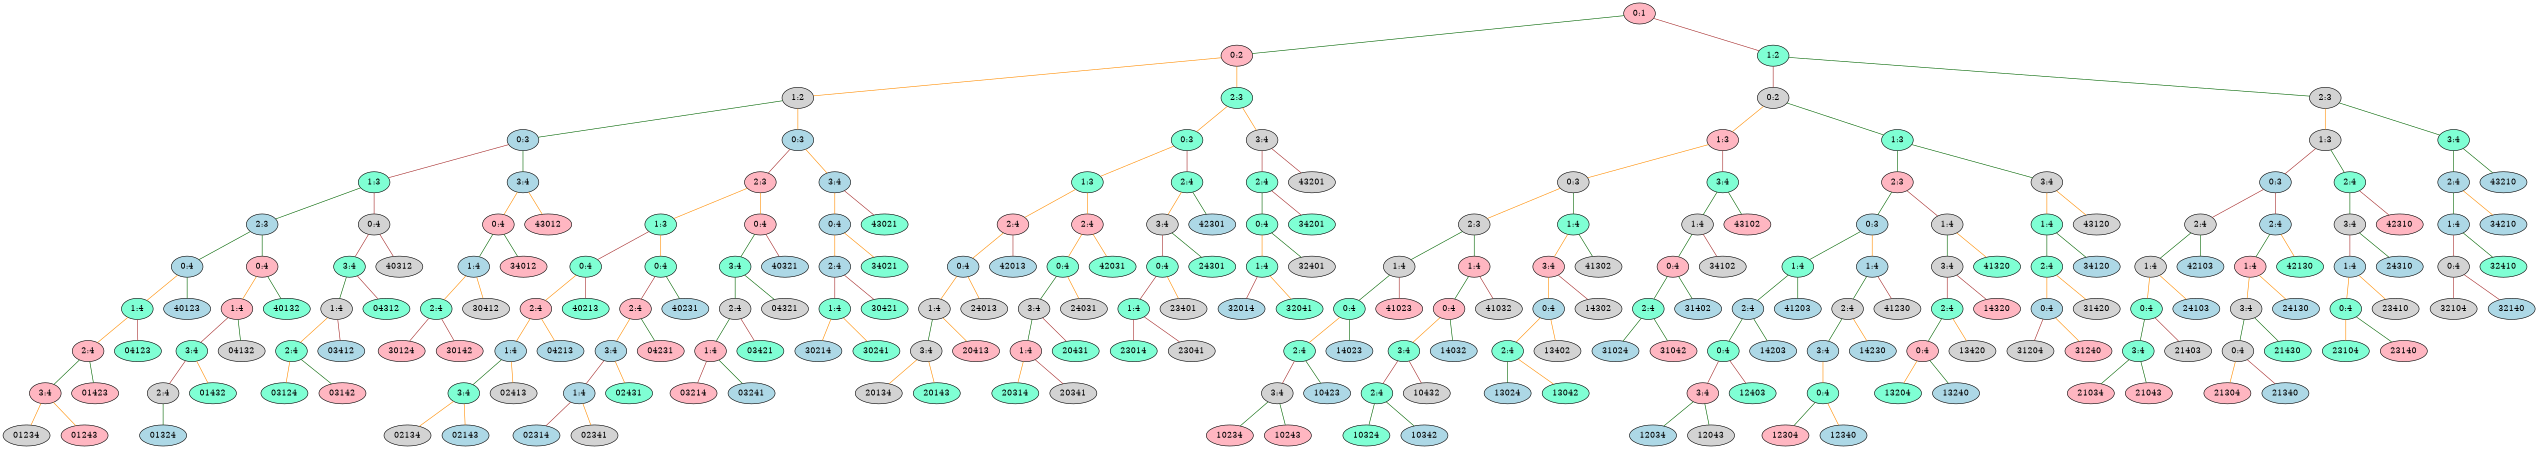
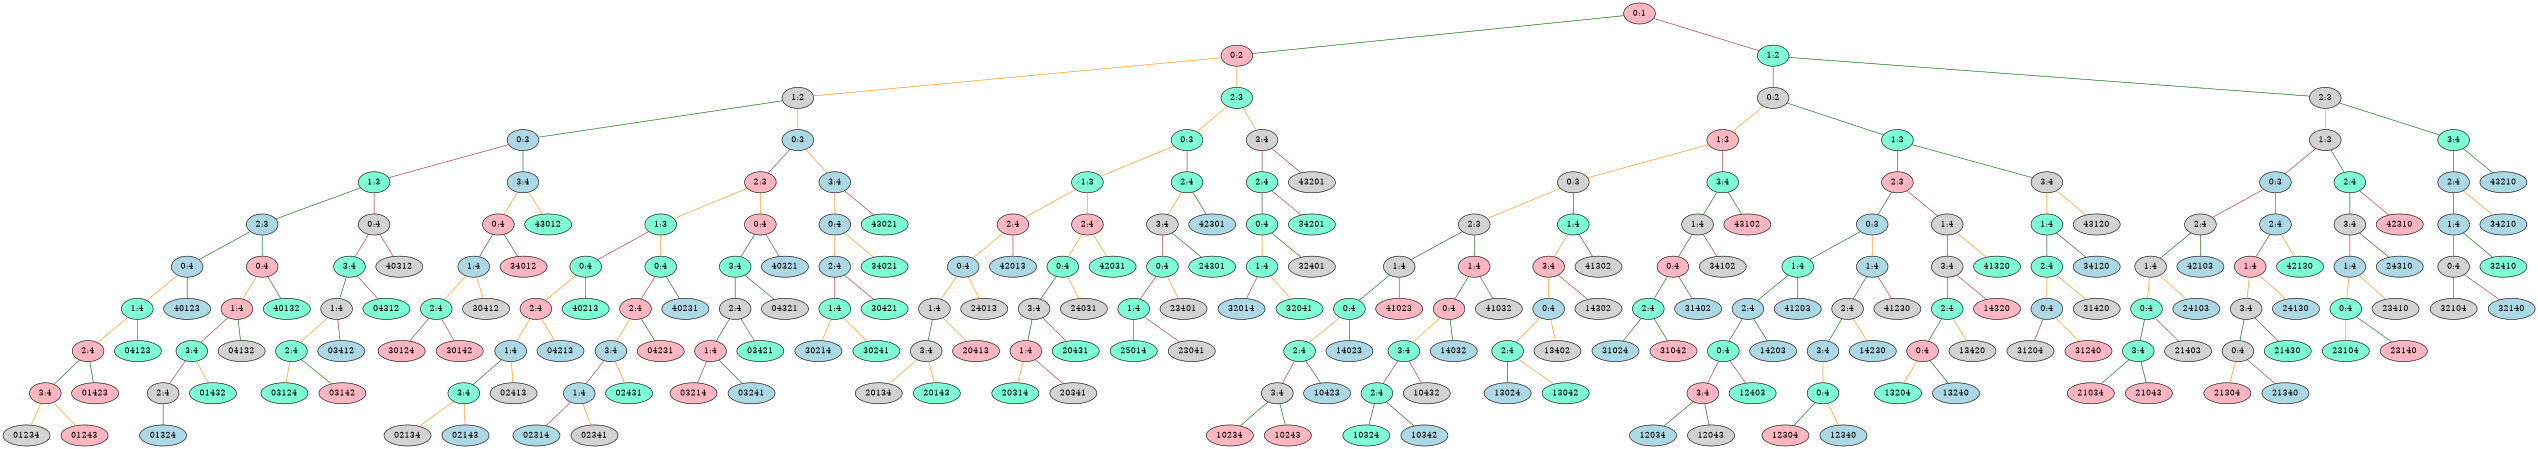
node "43012": fillcolor lightpink -> aquamarine
node "23014": label "23014" -> "25014"
